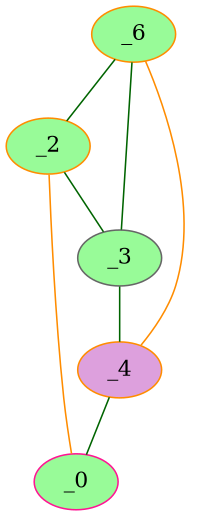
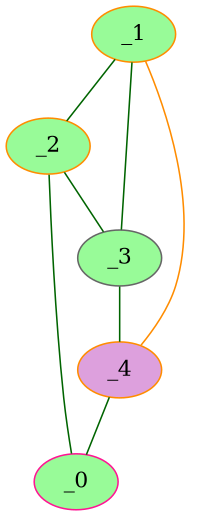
node "_6": label "_6" -> "_1"
edge "_2" -- "_0": color darkorange -> darkgreen
